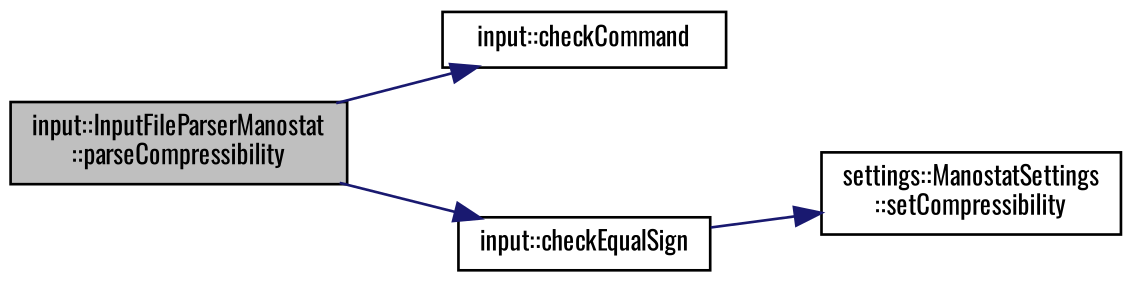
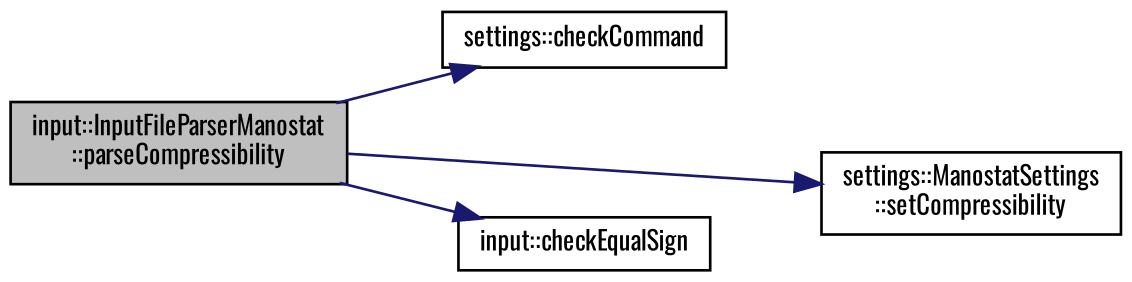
node "input::checkCommand": label "input::checkCommand" -> "settings::checkCommand"
edge "input::checkEqualSign" -> "settings::ManostatSettings ::setCompressibility": now "input::InputFileParserManostat ::parseCompressibility" -> "settings::ManostatSettings ::setCompressibility"
